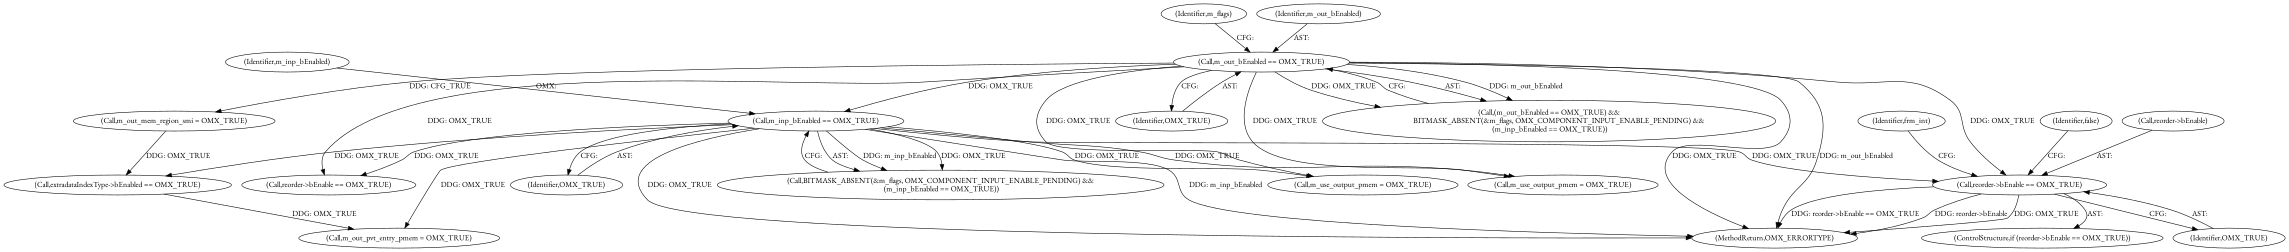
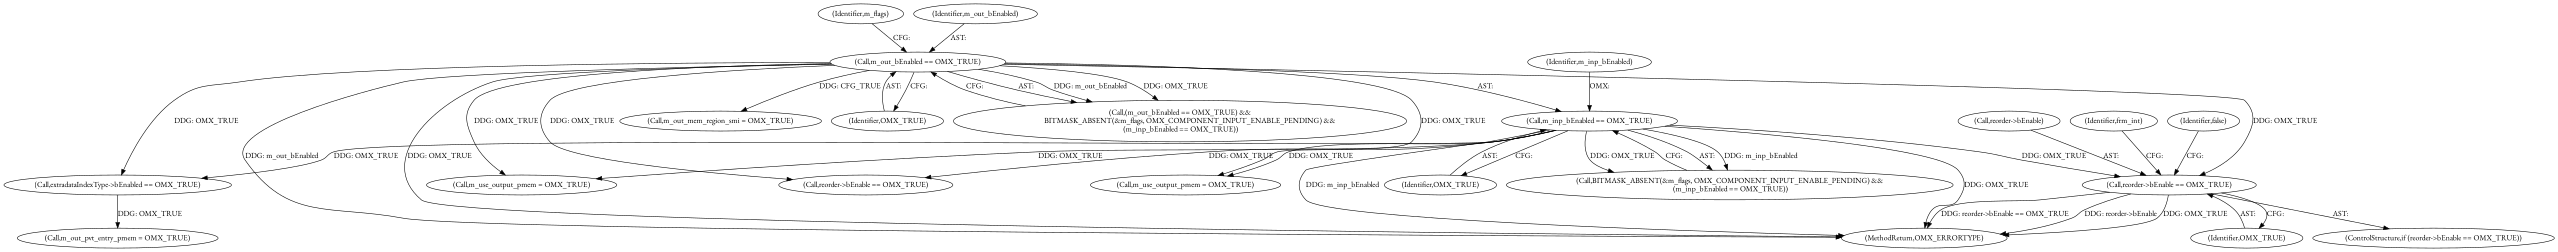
edge "(Call,m_out_bEnabled == OMX_TRUE)" -> "(Call,m_inp_bEnabled == OMX_TRUE)": label "DDG: OMX_TRUE" -> "AST: "
edge "(Call,m_inp_bEnabled == OMX_TRUE)" -> "(Call,m_out_pvt_entry_pmem = OMX_TRUE)": removed, label "DDG: OMX_TRUE"
edge "(Call,m_out_mem_region_smi = OMX_TRUE)" -> "(Call,extradataIndexType->bEnabled == OMX_TRUE)": now "(Call,m_out_bEnabled == OMX_TRUE)" -> "(Call,extradataIndexType->bEnabled == OMX_TRUE)"
